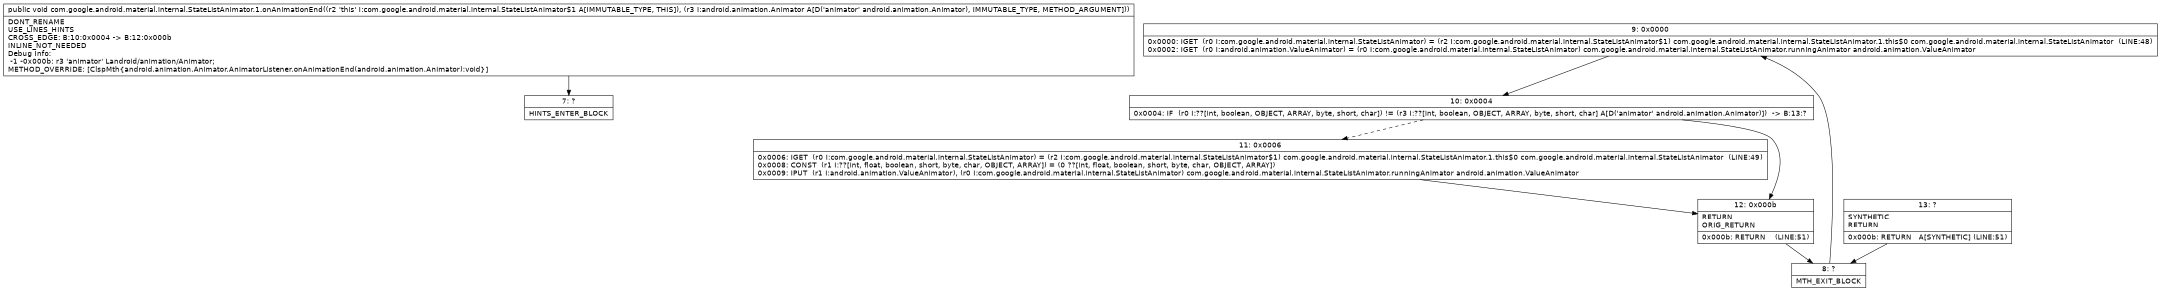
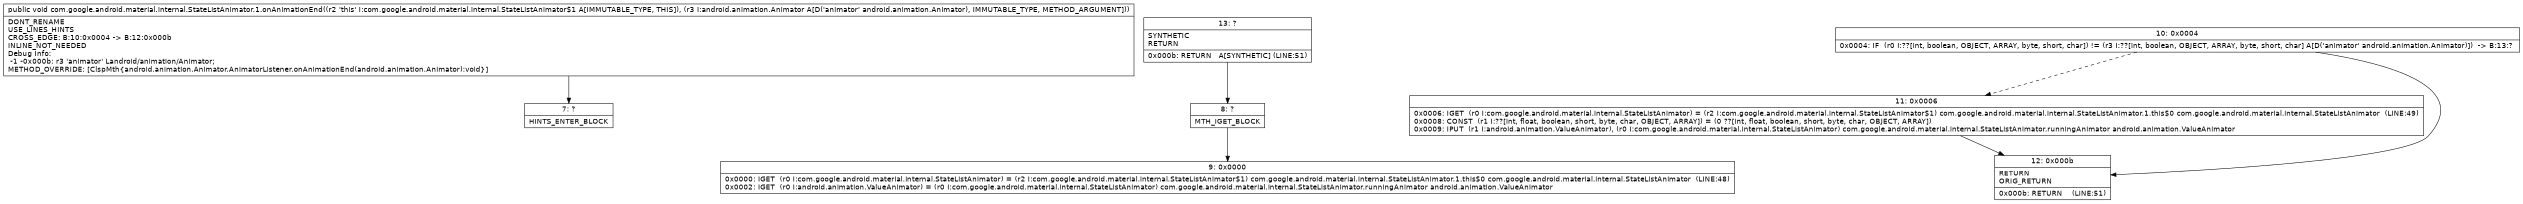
edge "9: 0x0000" -> "10: 0x0004": removed
edge "12: 0x000b" -> "8: ?": removed
node "8: ?": text "MTH_EXIT_BLOCK" -> "MTH_IGET_BLOCK"
